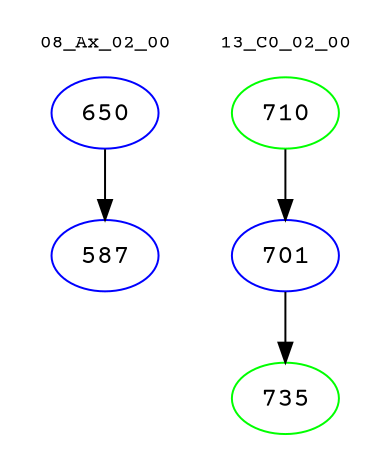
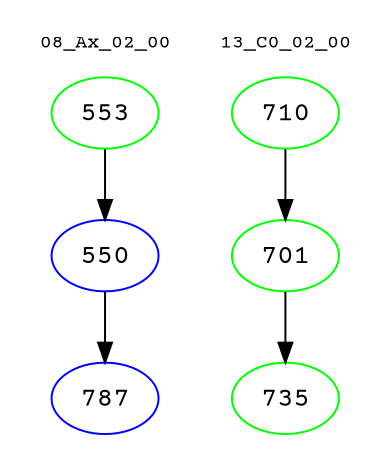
node "553": added
node "650": label "650" -> "550"
node "587": label "587" -> "787"
node "701": color blue -> green
